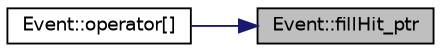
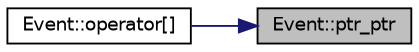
node "Event::fillHit_ptr": label "Event::fillHit_ptr" -> "Event::ptr_ptr"
